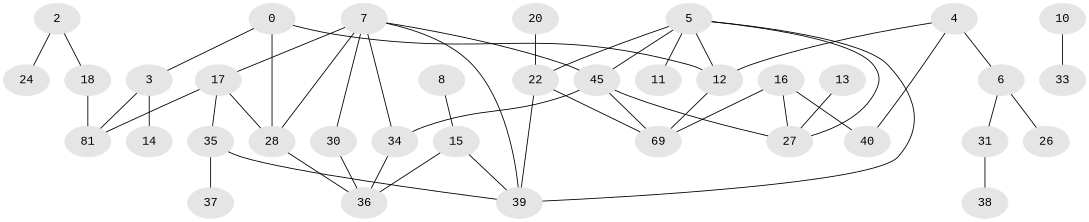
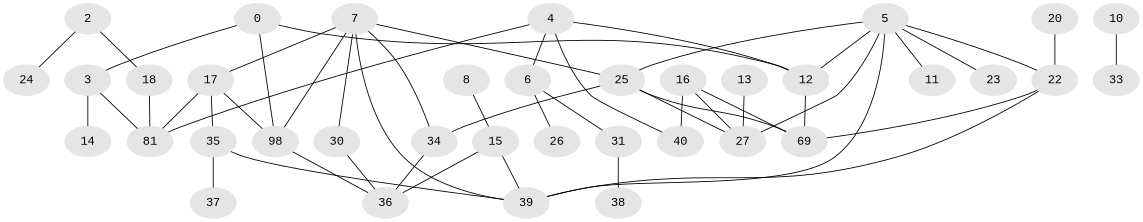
edge "4" -- "81": added
node "45": label "45" -> "25"
node "23": added
node "28": label "28" -> "98"
